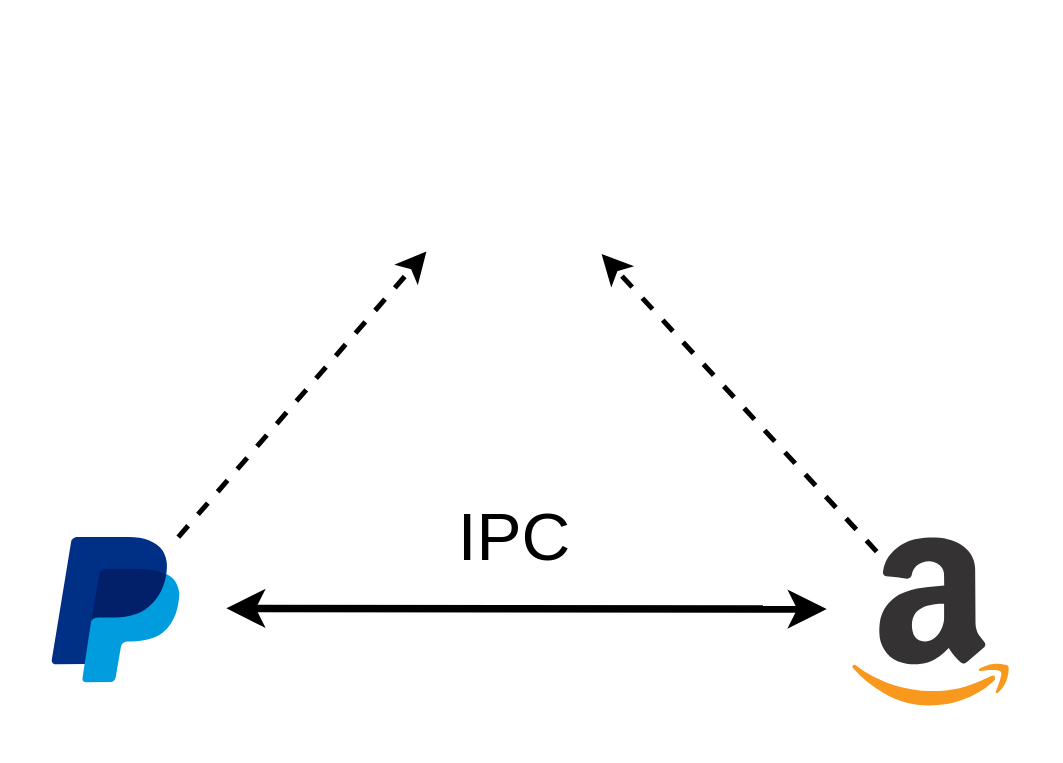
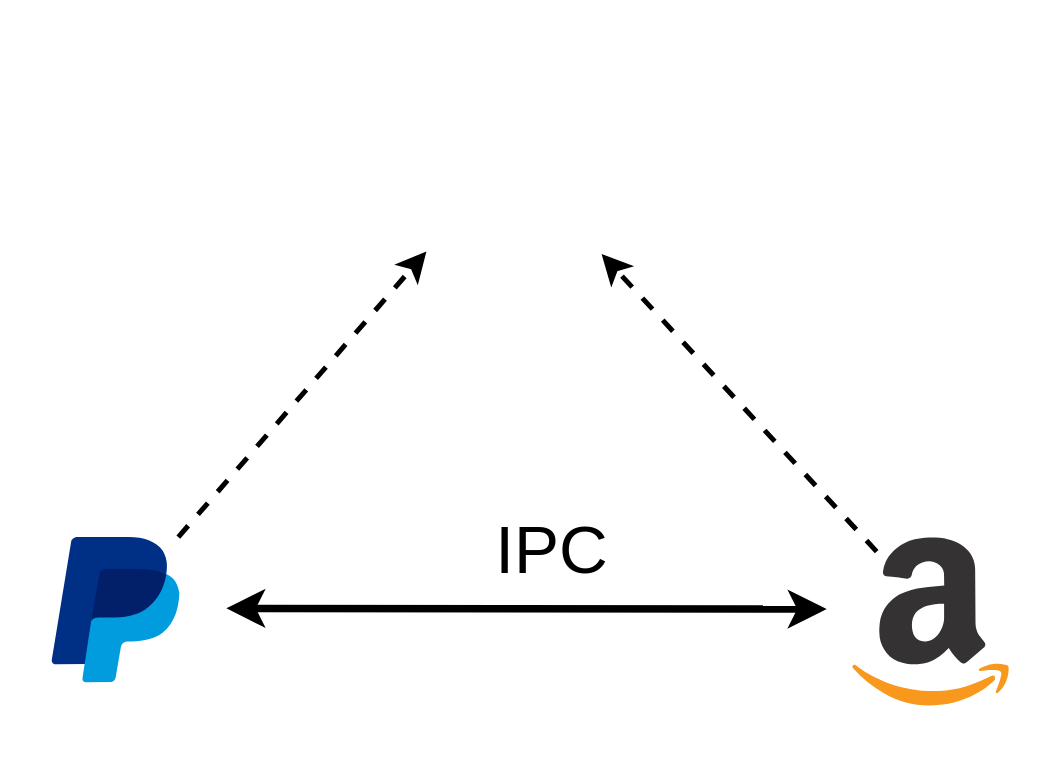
node "IPC": moved (514, 539) -> (551, 551)
